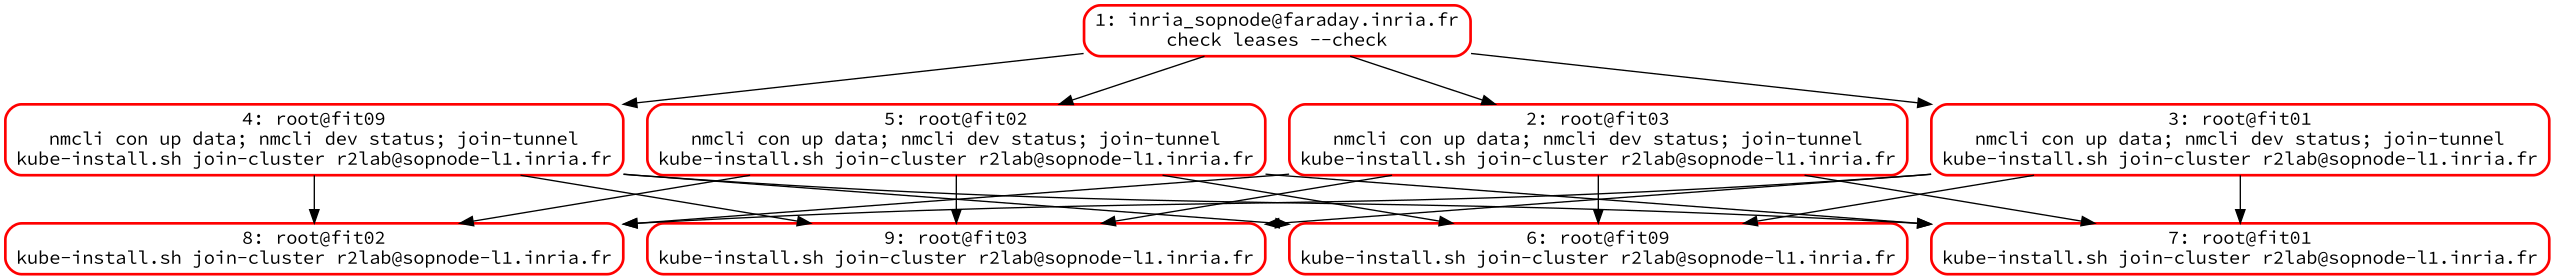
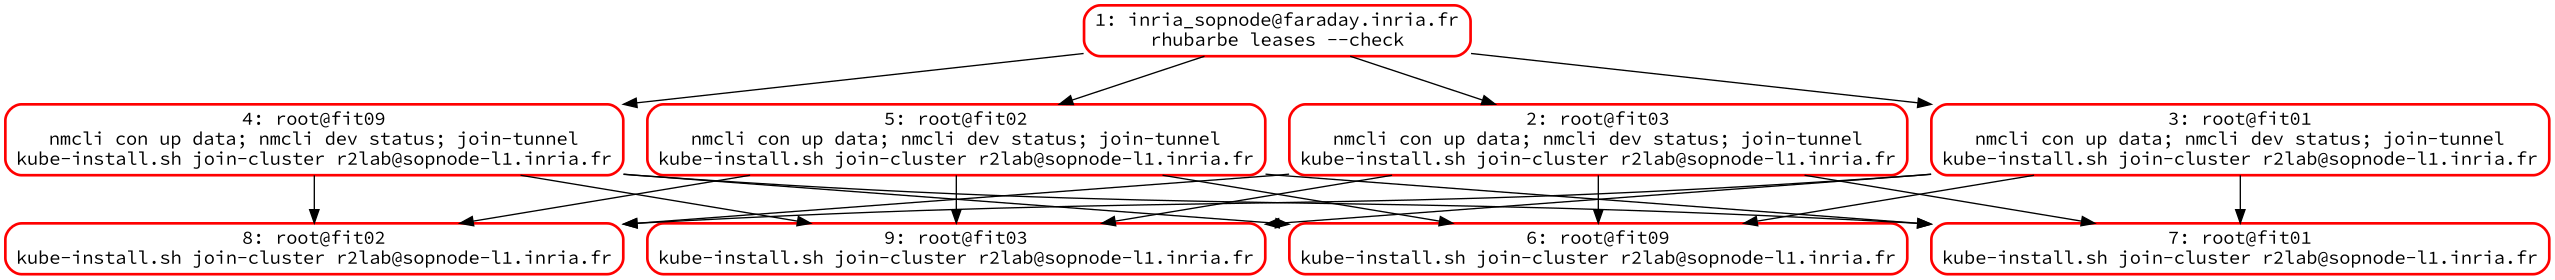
node "1: inria_sopnode@faraday.inria.fr check leases --check": label "1: inria_sopnode@faraday.inria.fr check leases --check" -> "1: inria_sopnode@faraday.inria.fr rhubarbe leases --check"
